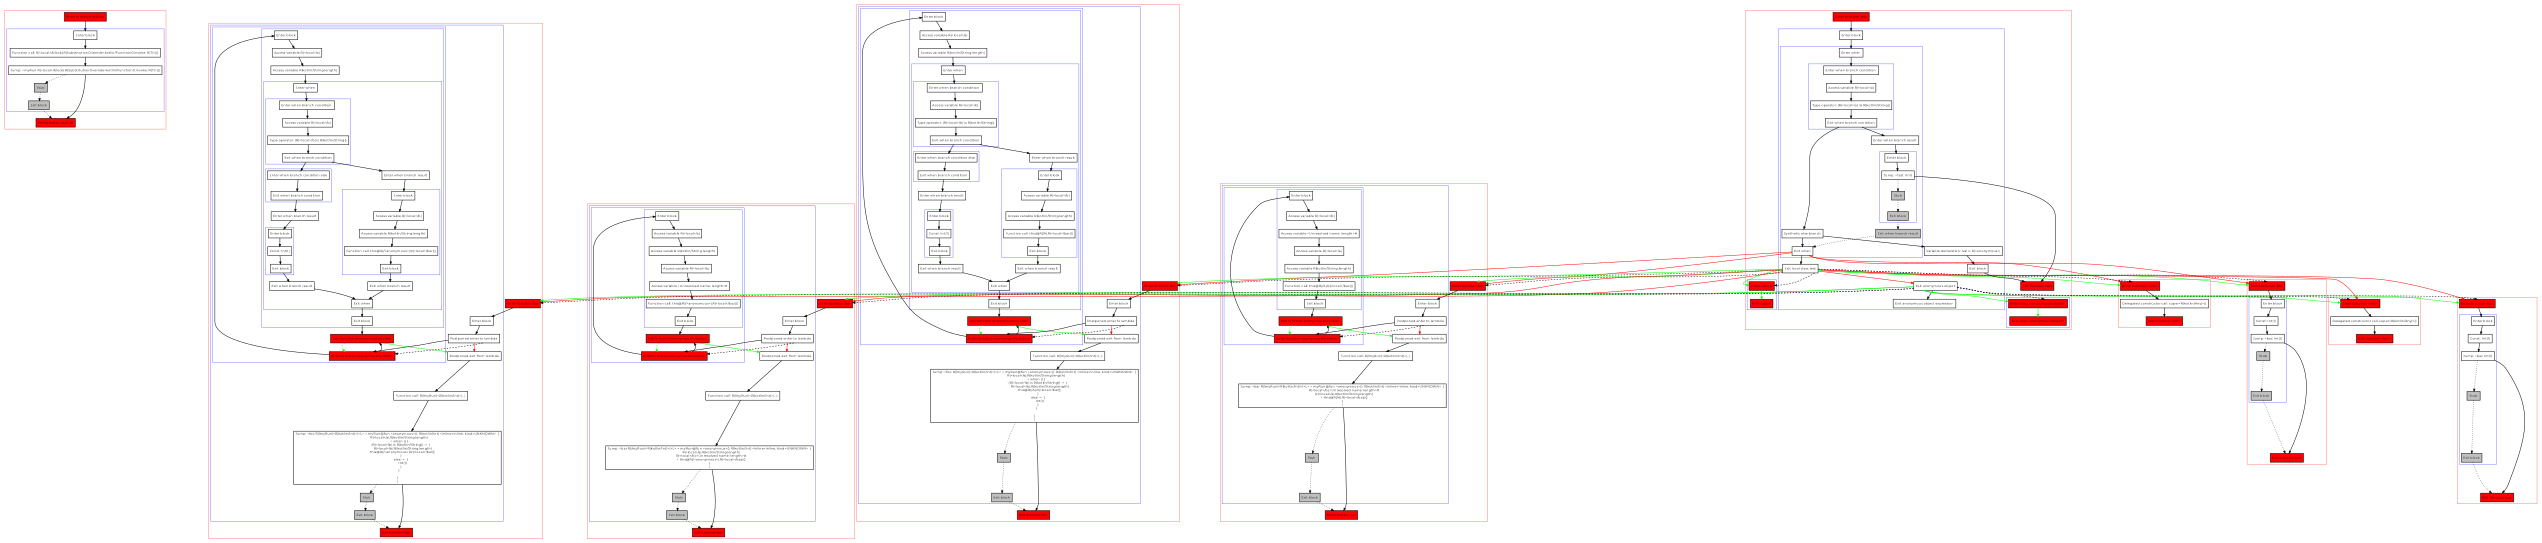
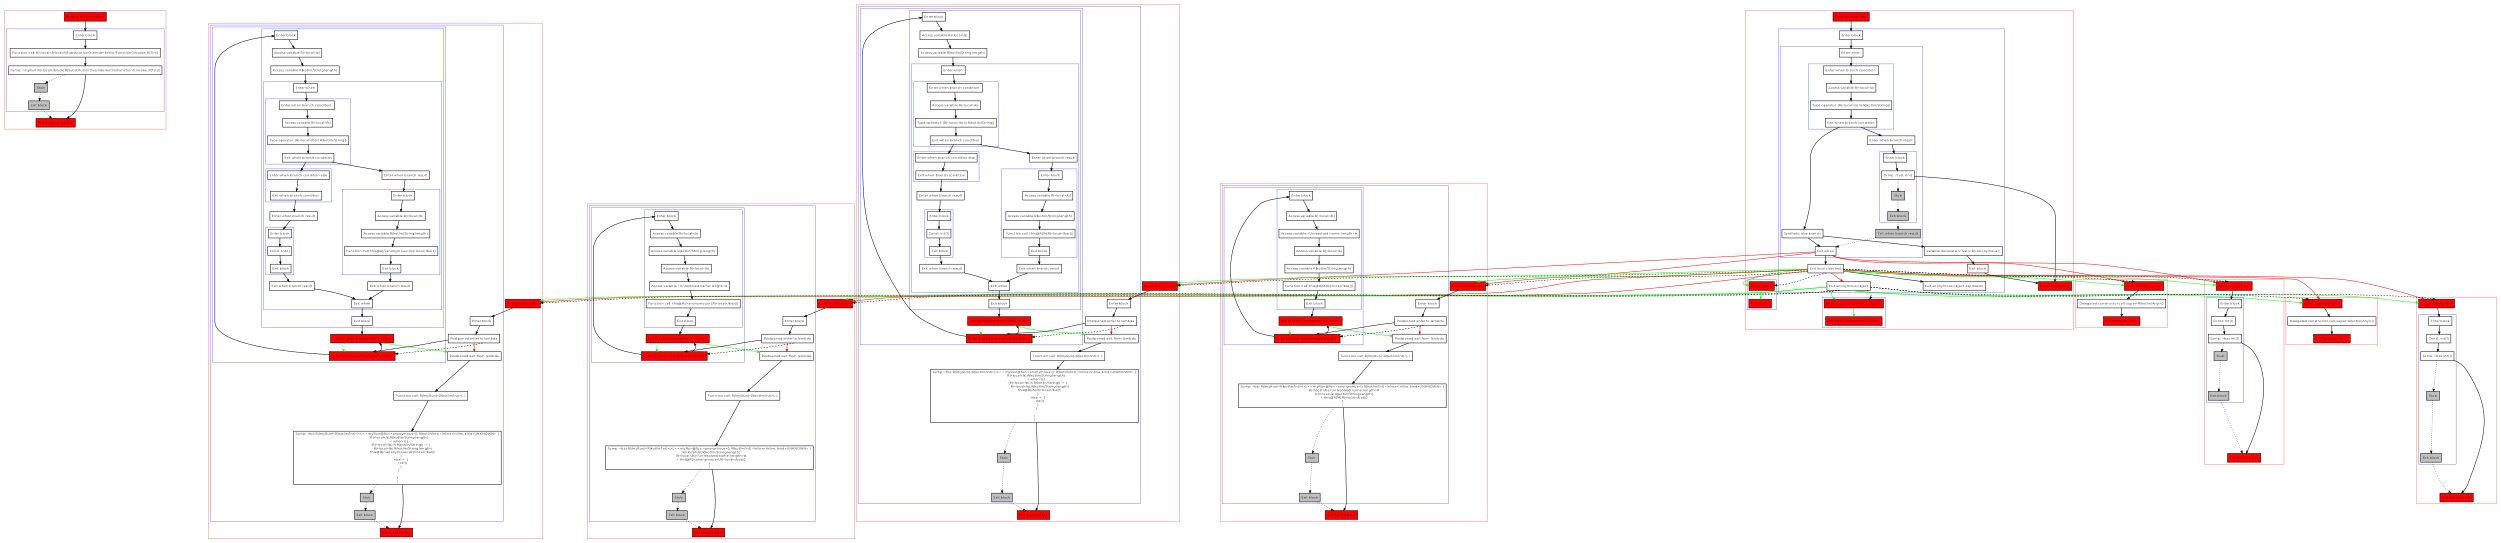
edge "Exit anonymous object" -> "Exit anonymous object expression": now "Exit local class test" -> "Exit anonymous object expression"
